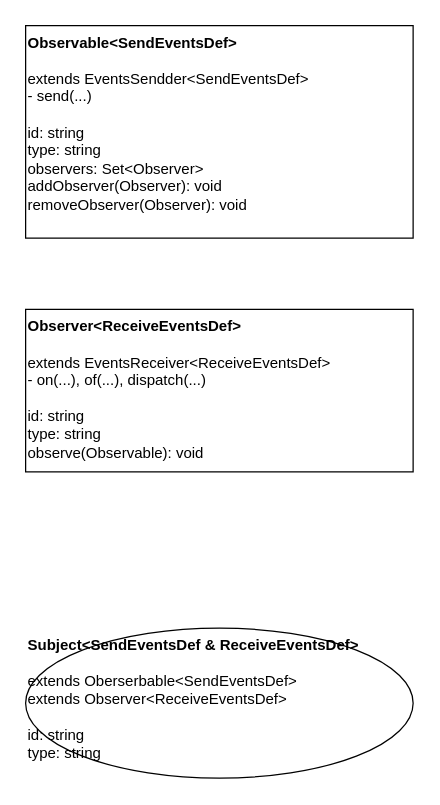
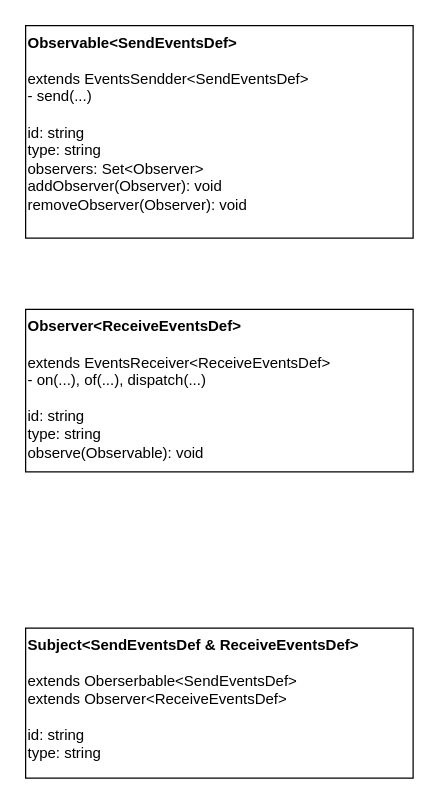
node "Subject<SendEventsDef & ReceiveEventsDef> extends Oberserbable<SendEventsDef> extends Observer<ReceiveEventsDef> id: string type: string": shape ellipse -> rectangle
